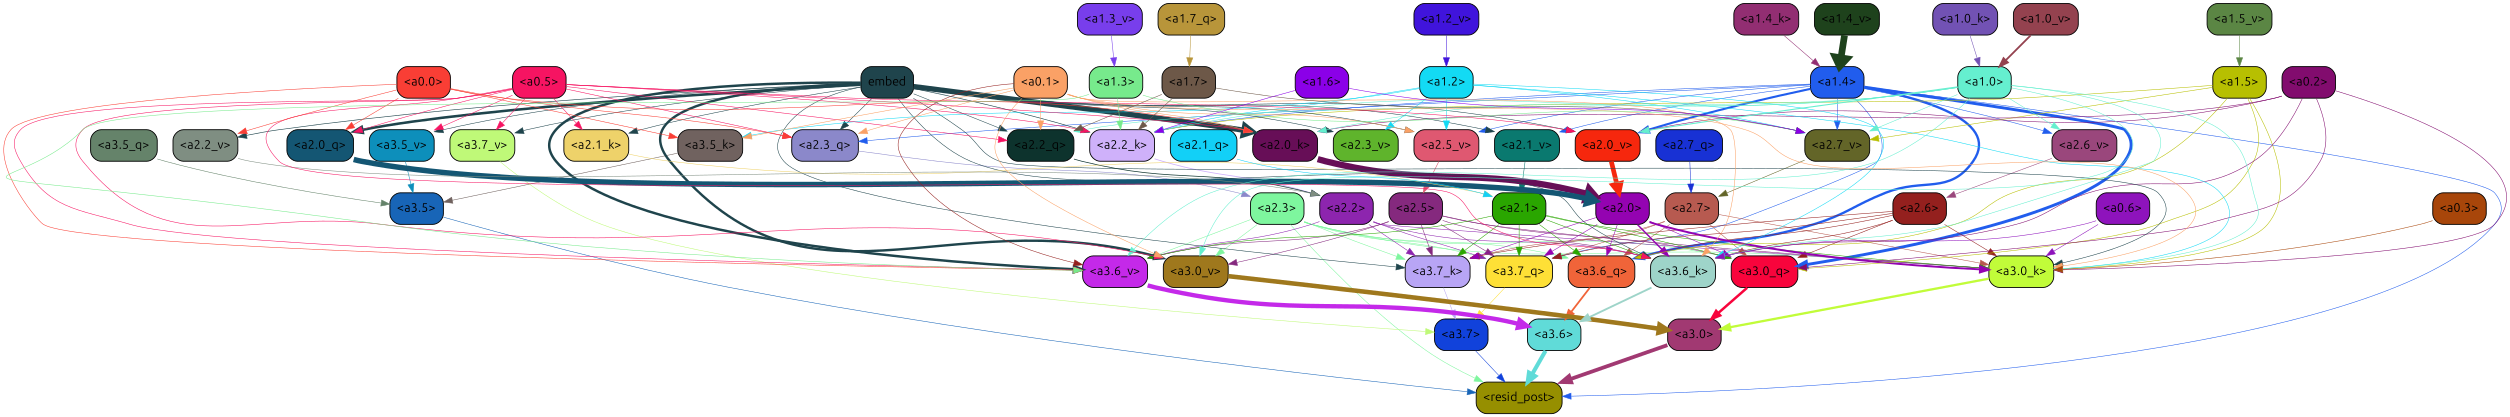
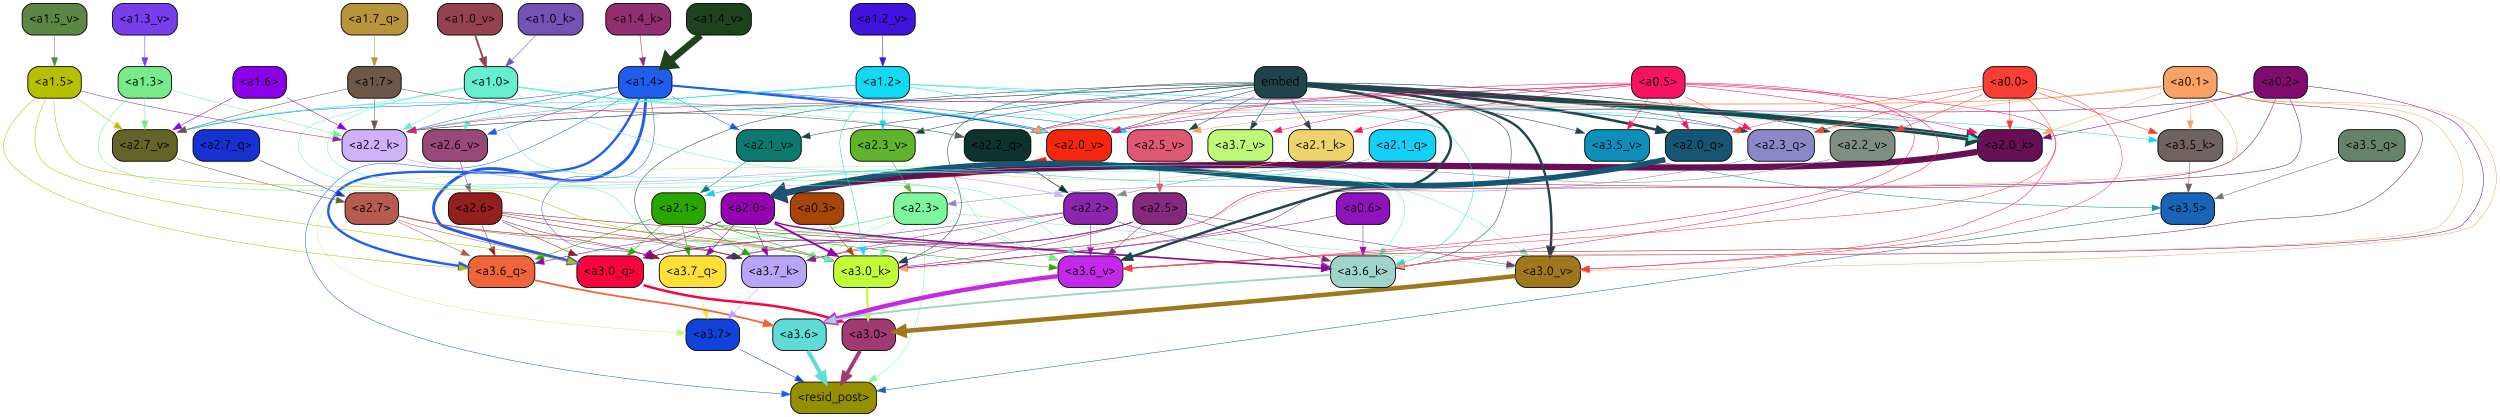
edge "<a1.5>" -> "<a2.2_k>": color #b7bf01 -> #8d25ae
edge "<a2.3_v>" -> "<a2.3>": added
edge "<a0.0>" -> "<a3.0_v>": added
